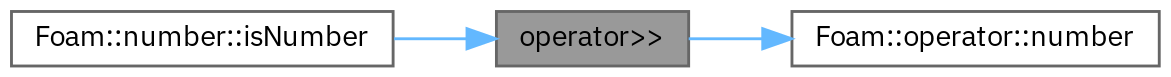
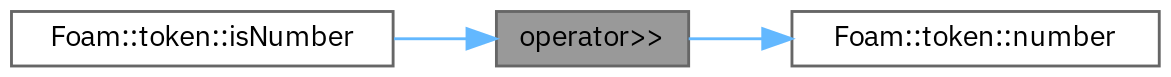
node "Foam::number::isNumber": label "Foam::number::isNumber" -> "Foam::token::isNumber"
node "Foam::operator::number": label "Foam::operator::number" -> "Foam::token::number"
